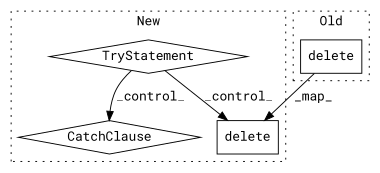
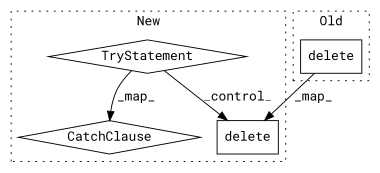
edge "TryStatement" -> "CatchClause": label "_control_" -> "_map_"
